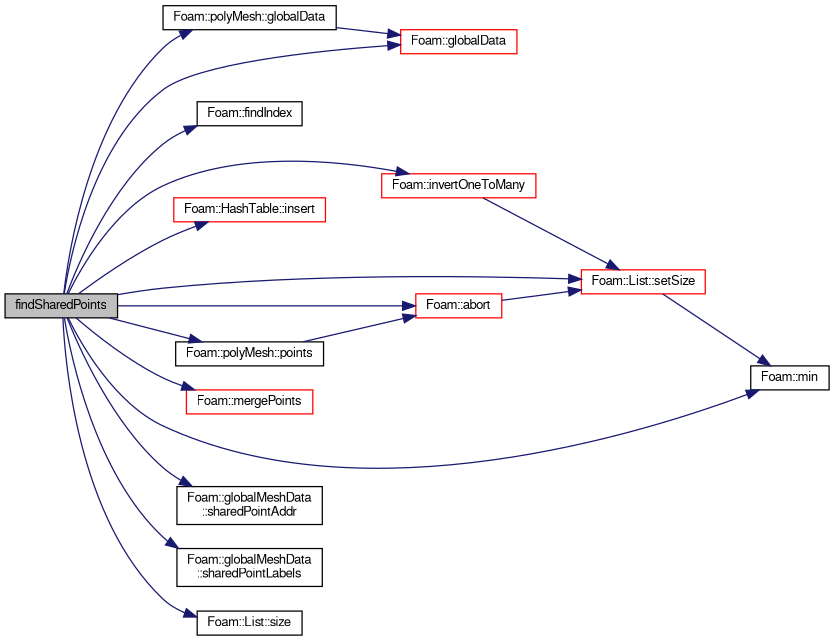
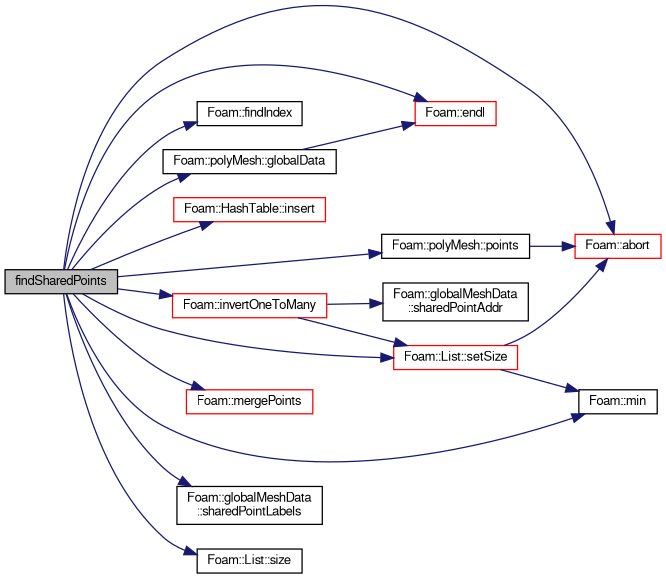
node "Foam::globalData": label "Foam::globalData" -> "Foam::endl"
edge "Foam::abort" -> "Foam::List::setSize": reversed
edge "findSharedPoints" -> "Foam::globalMeshData ::sharedPointAddr": now "Foam::invertOneToMany" -> "Foam::globalMeshData ::sharedPointAddr"
